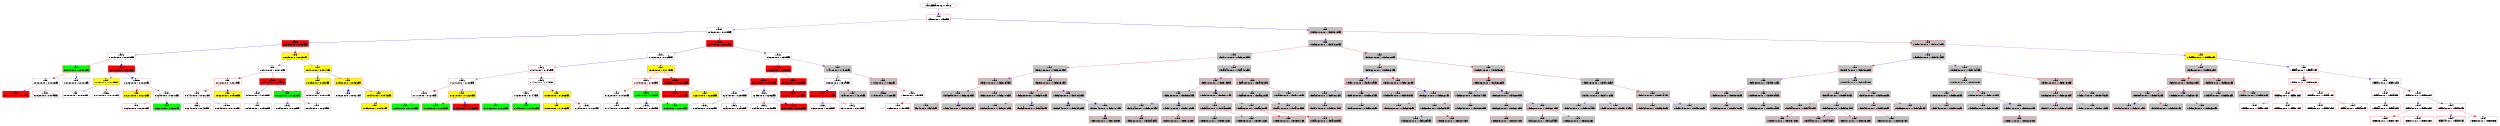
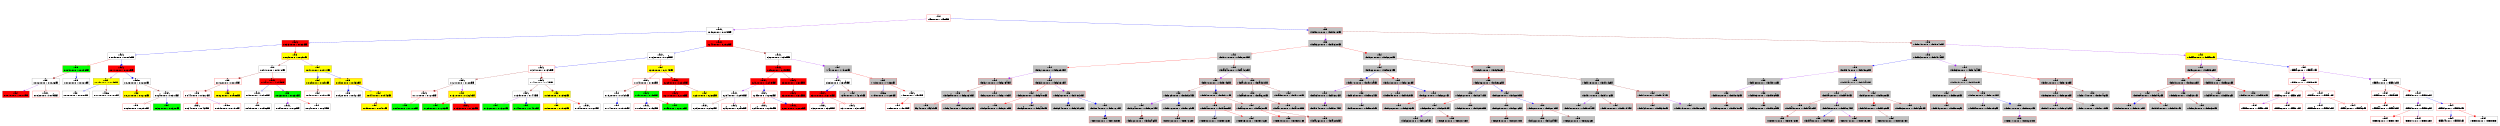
node "vad_fffffa8002170a78": removed
